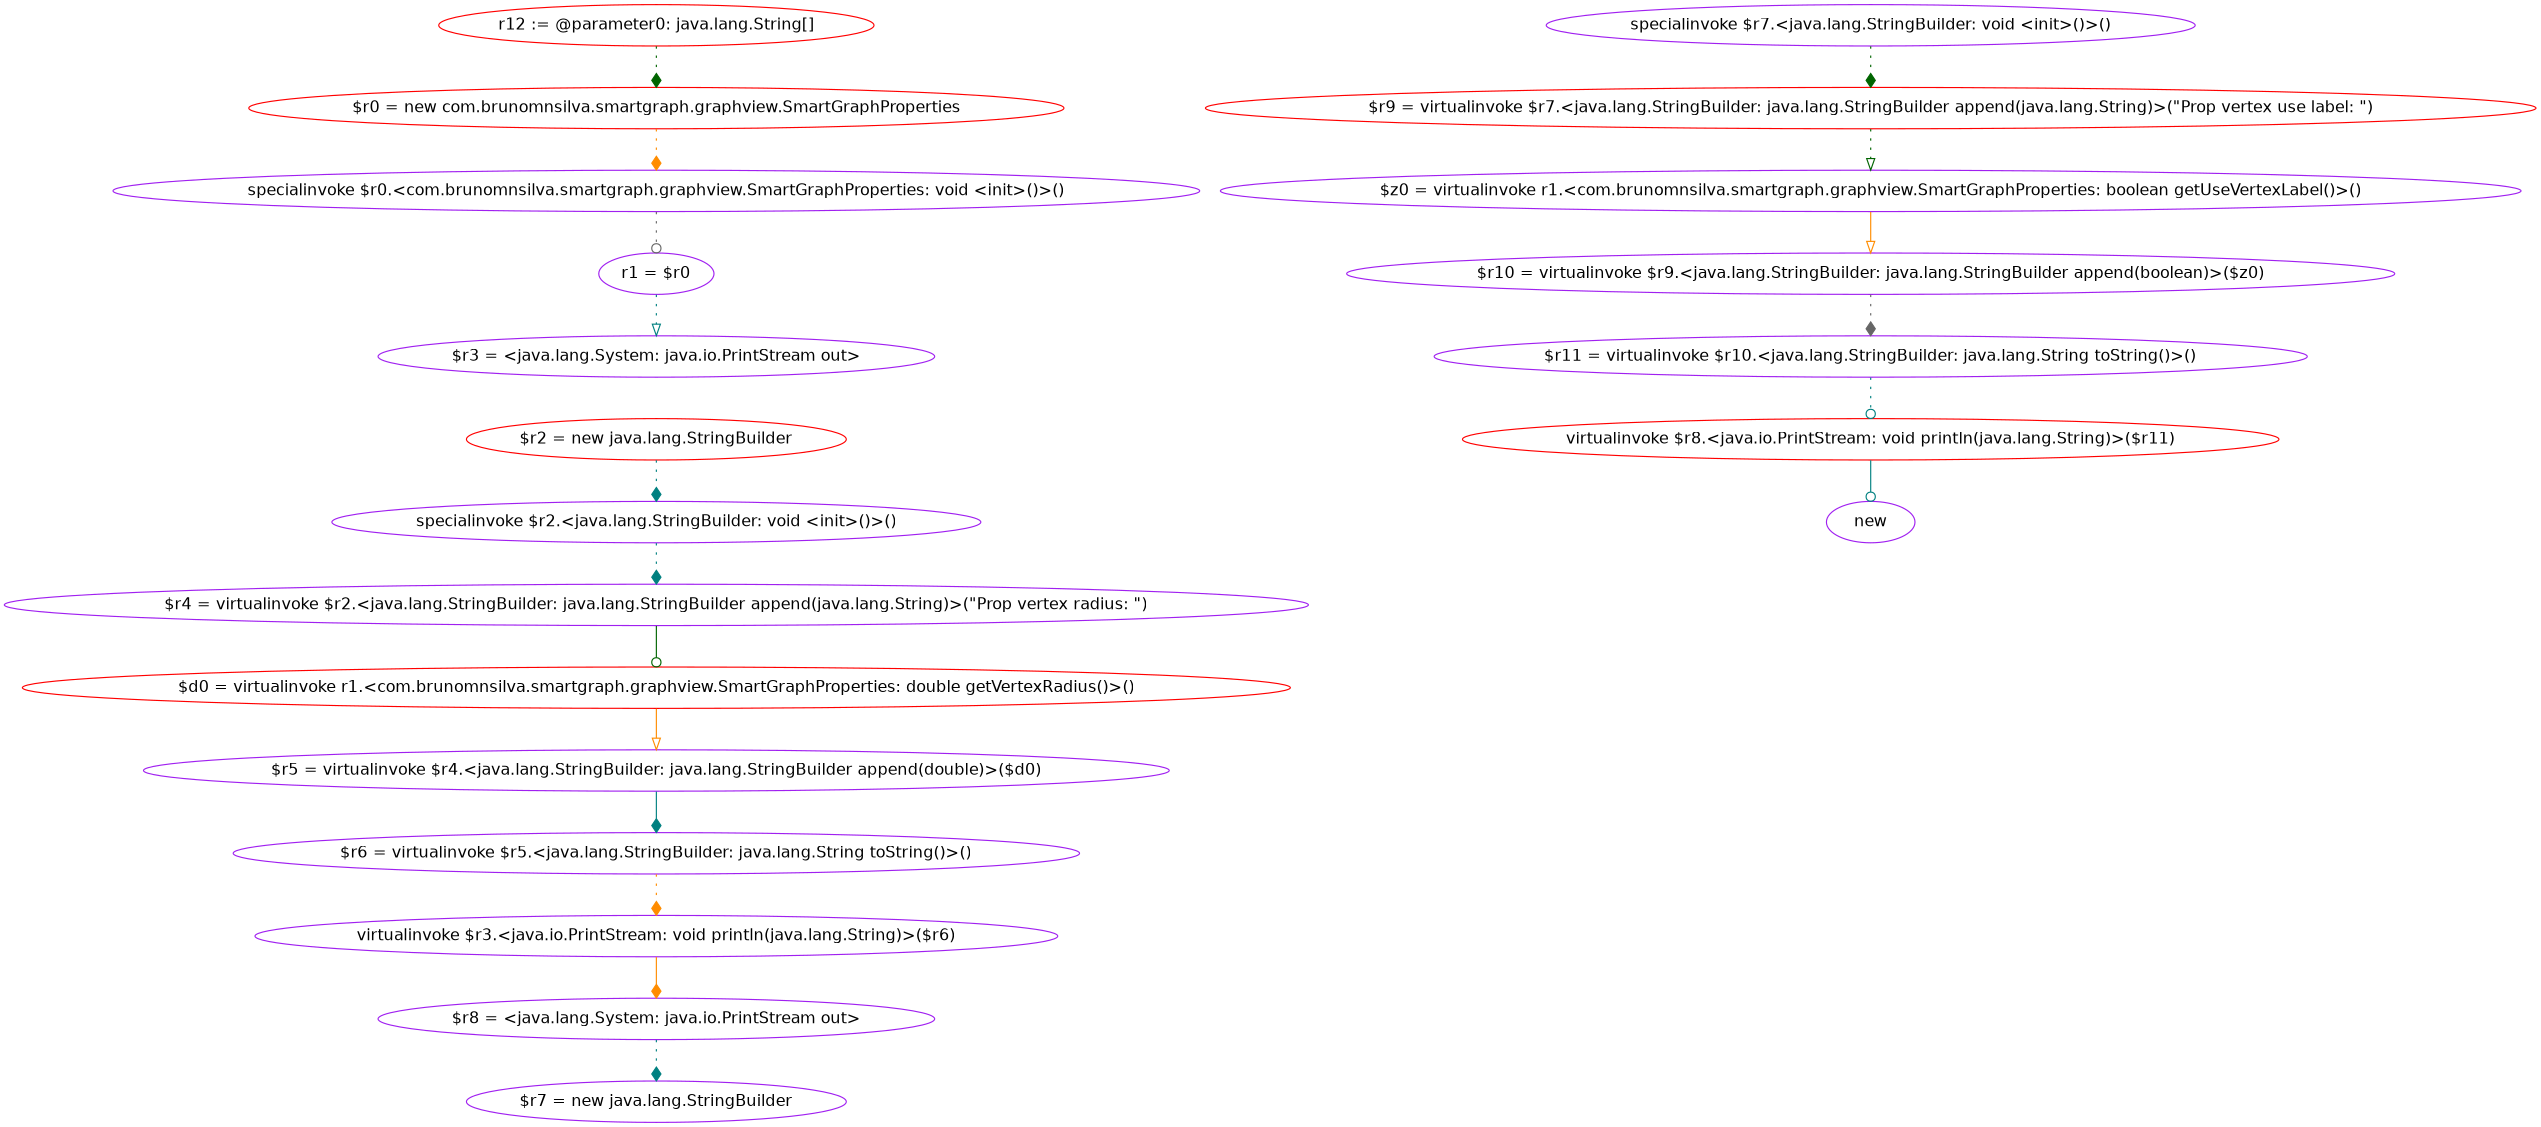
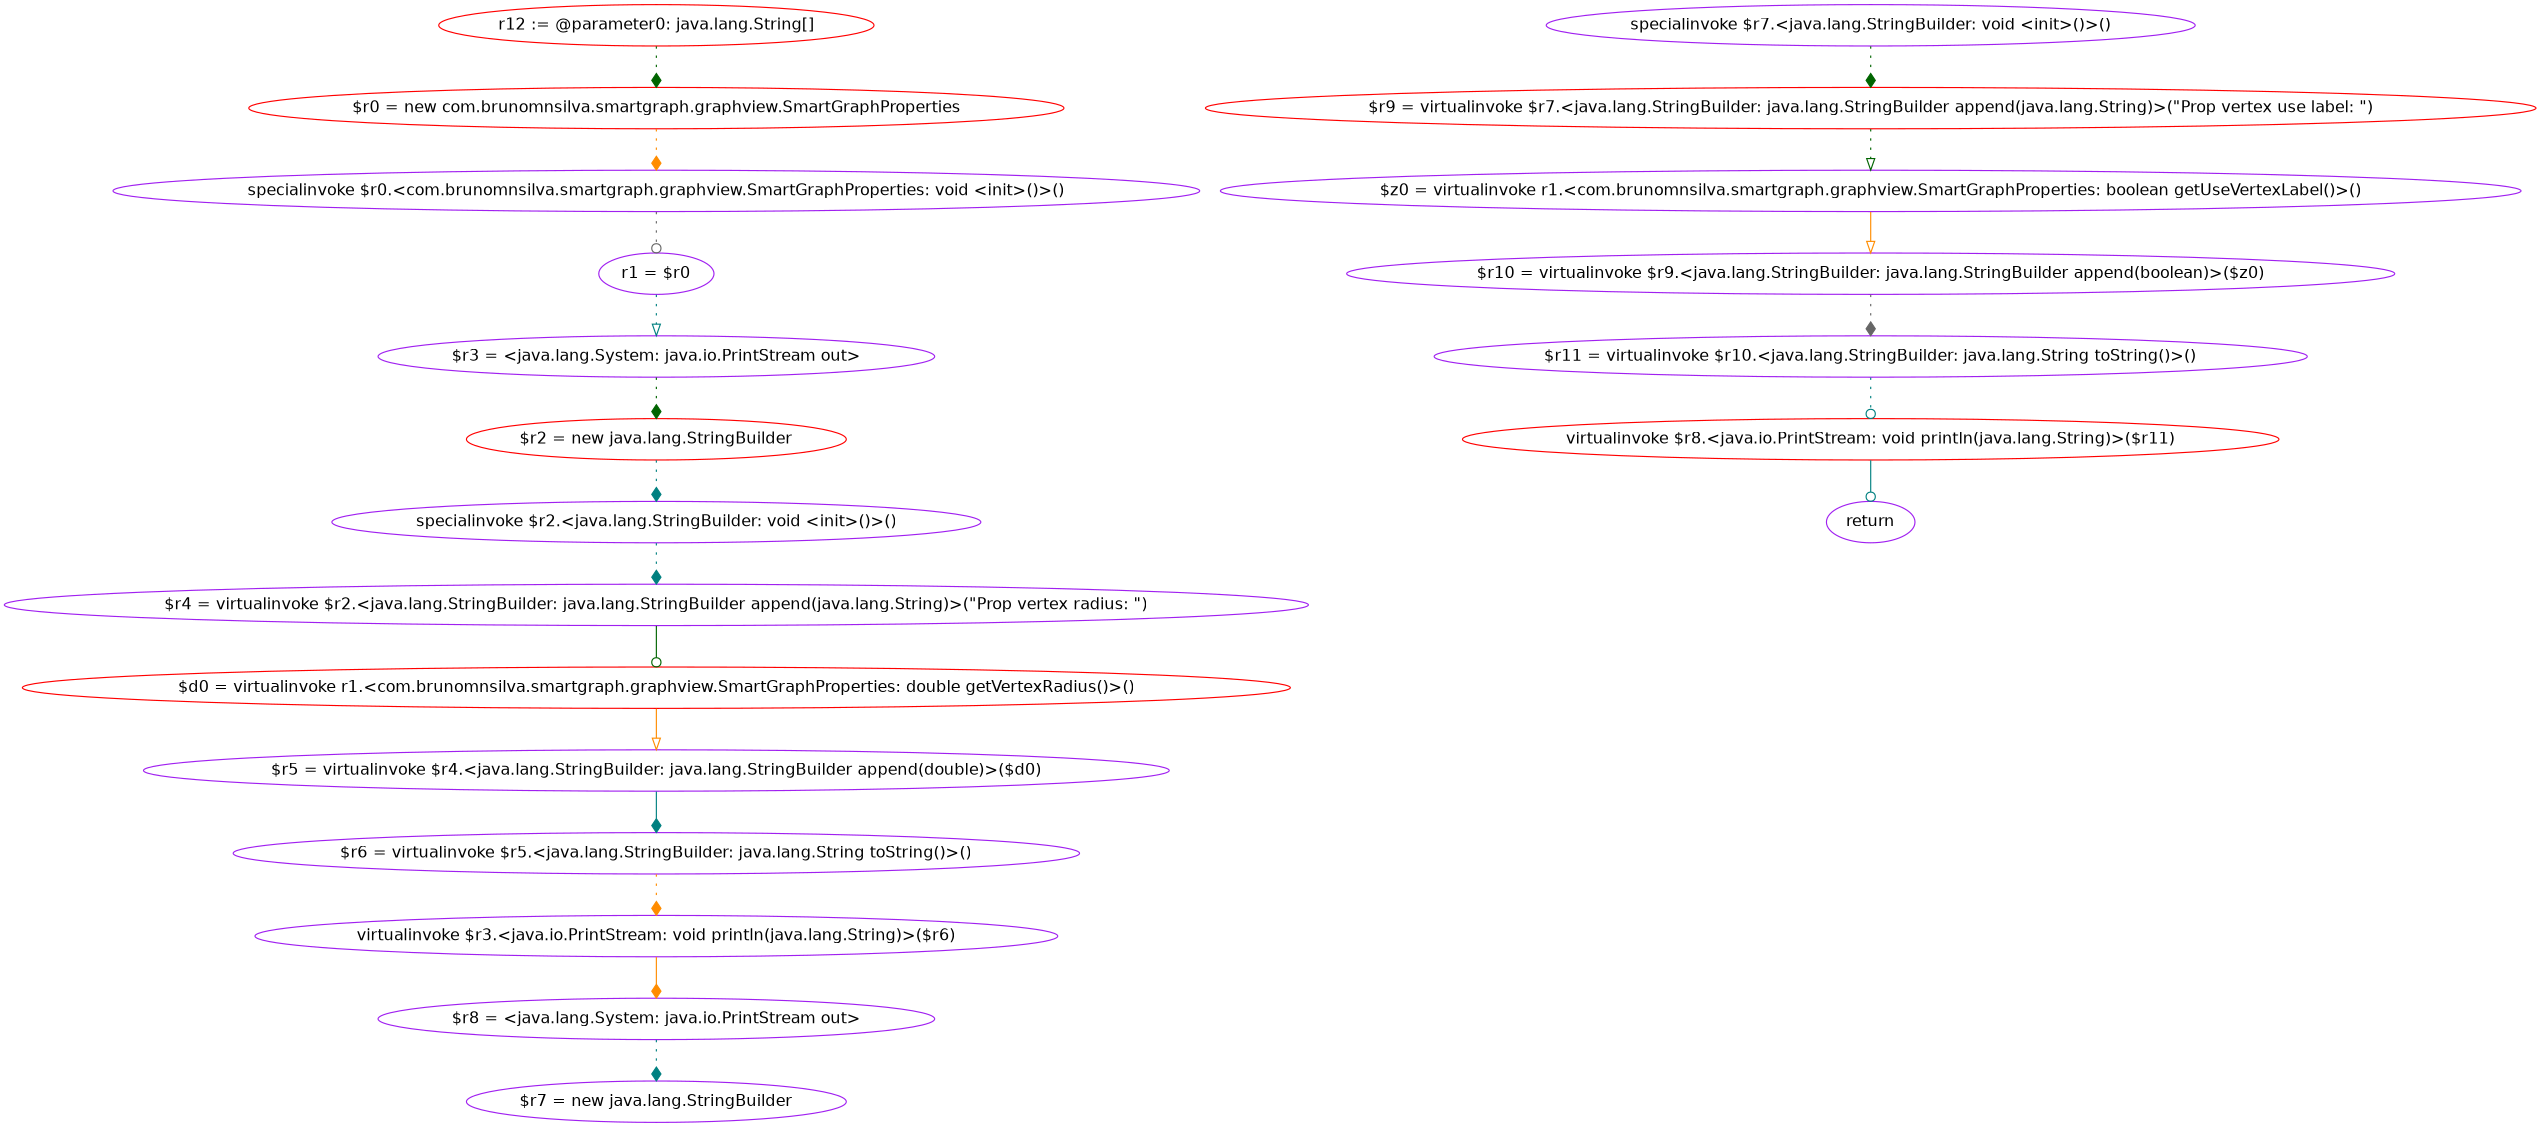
edge "$r3 = <java.lang.System: java.io.PrintStream out>" -> "$r2 = new java.lang.StringBuilder": added
node "new": label "new" -> "return"
